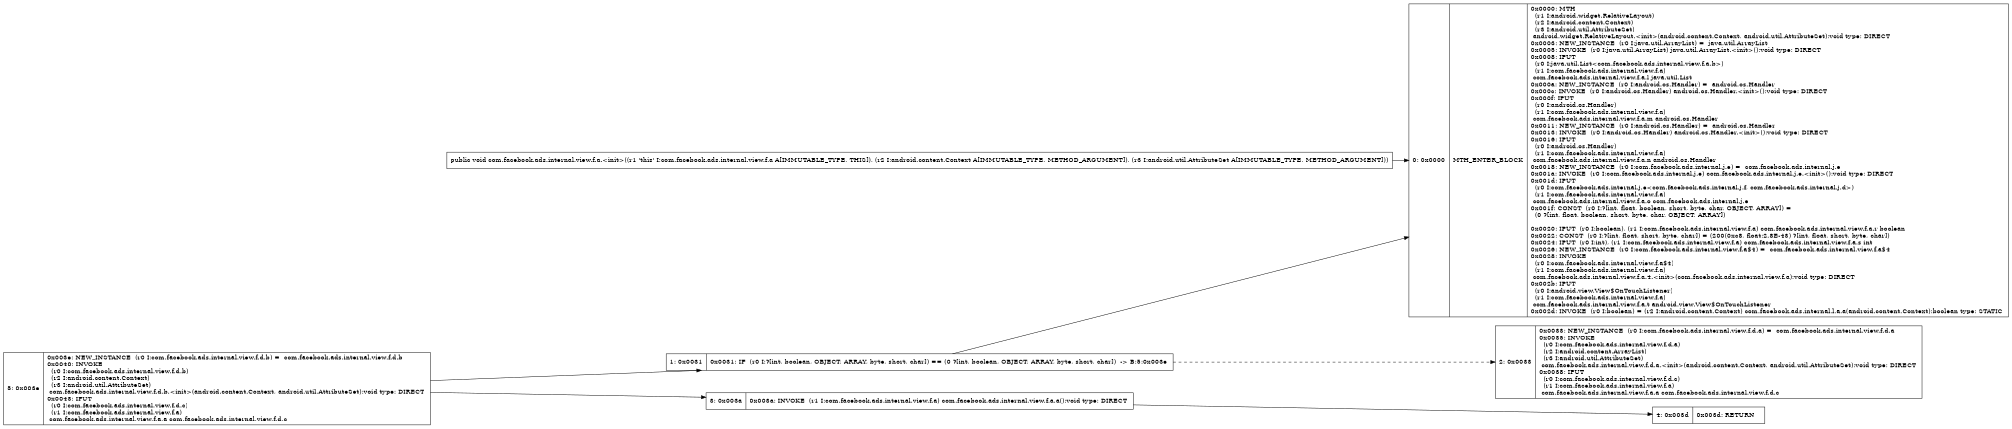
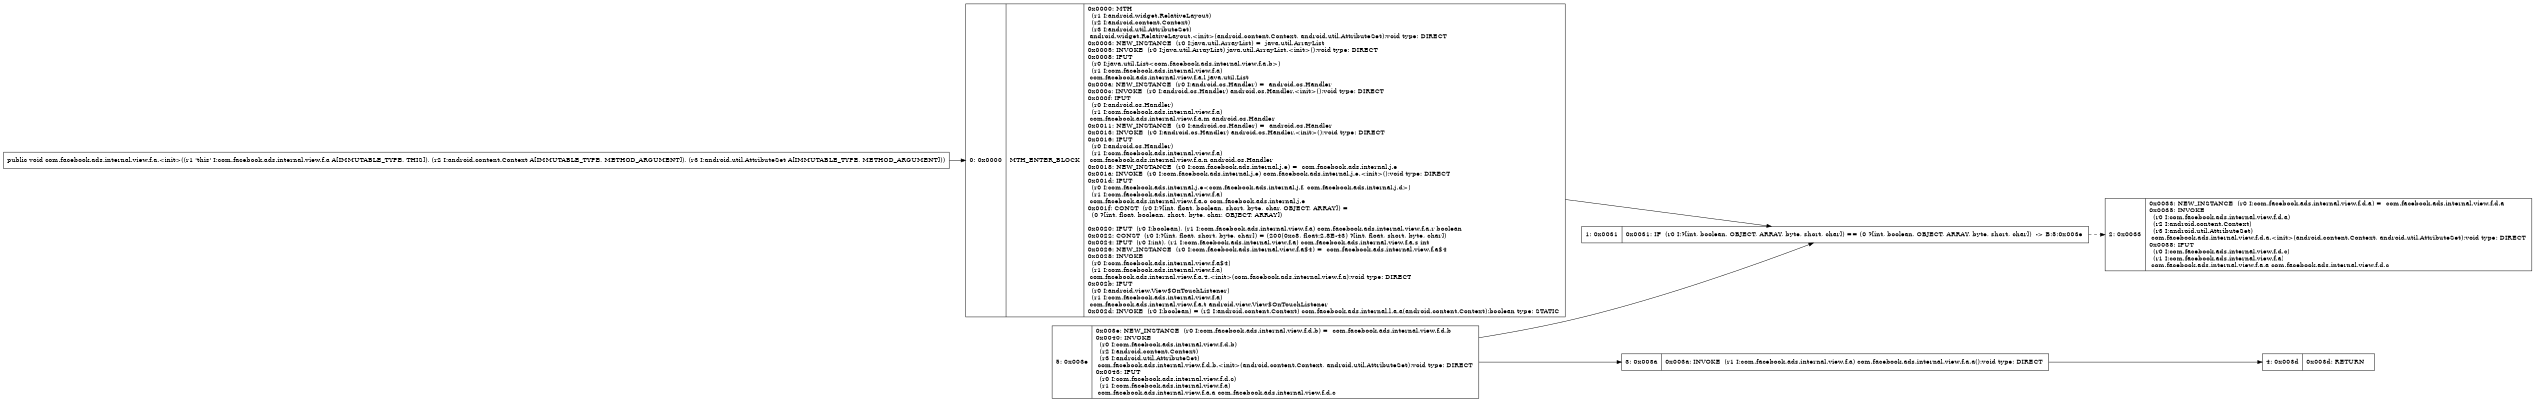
edge "1: 0x0031" -> "0: 0x0000": reversed
node "2: 0x0033": text "(r2 I:android.content.ArrayList)" -> "(r2 I:android.content.Context)"
